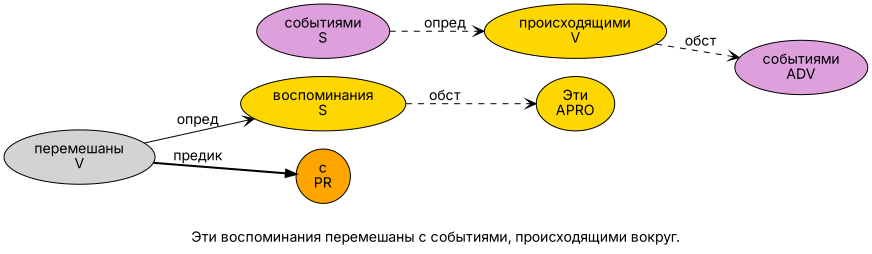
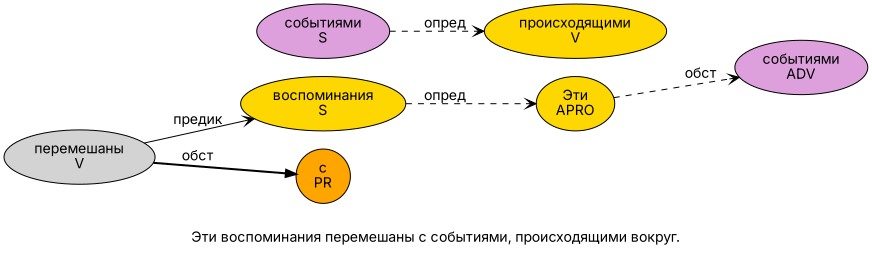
edge "происходящими V" -> "событиями ADV": now "Эти APRO" -> "событиями ADV"
edge "воспоминания S" -> "Эти APRO": label "обст" -> "опред"
edge "перемешаны V" -> "воспоминания S": label "опред" -> "предик"
edge "перемешаны V" -> "с PR": label "предик" -> "обст"
